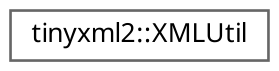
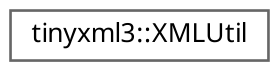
node "tinyxml2::XMLUtil": label "tinyxml2::XMLUtil" -> "tinyxml3::XMLUtil"
